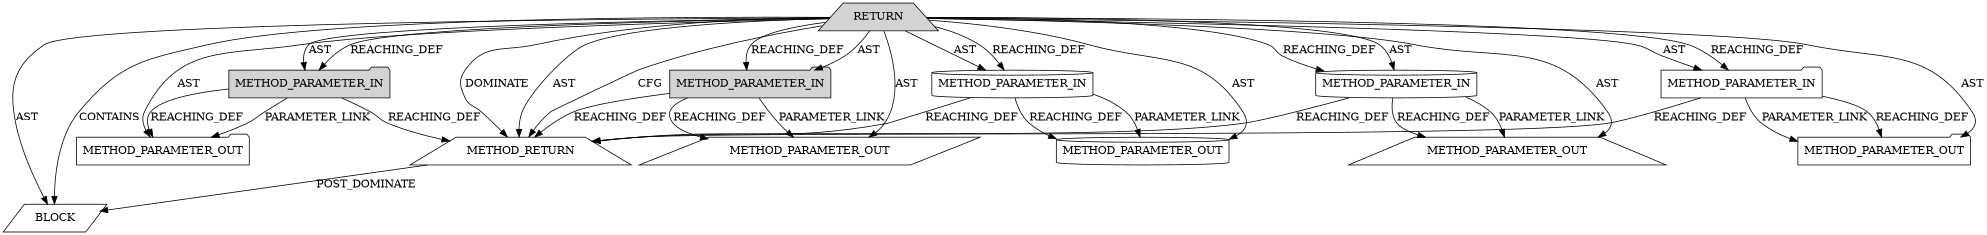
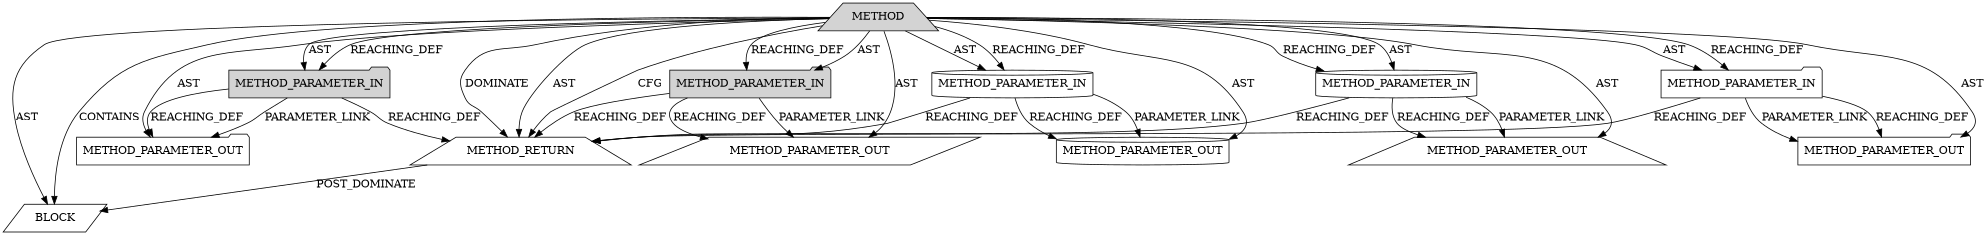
node "RETURN": label "RETURN" -> "METHOD"
